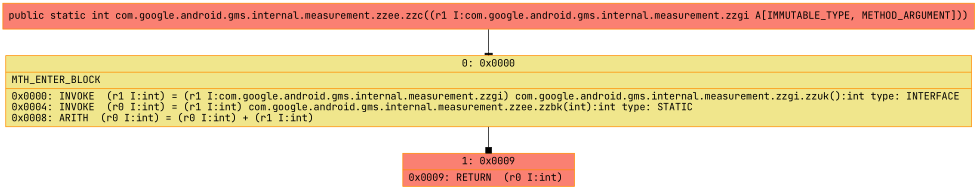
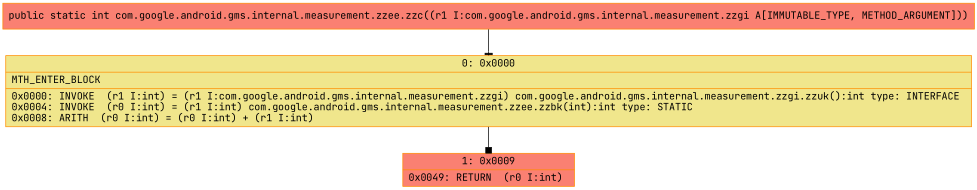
node "1: 0x0009": text "0x0009: RETURN  (r0 I:int)" -> "0x0049: RETURN  (r0 I:int)"
